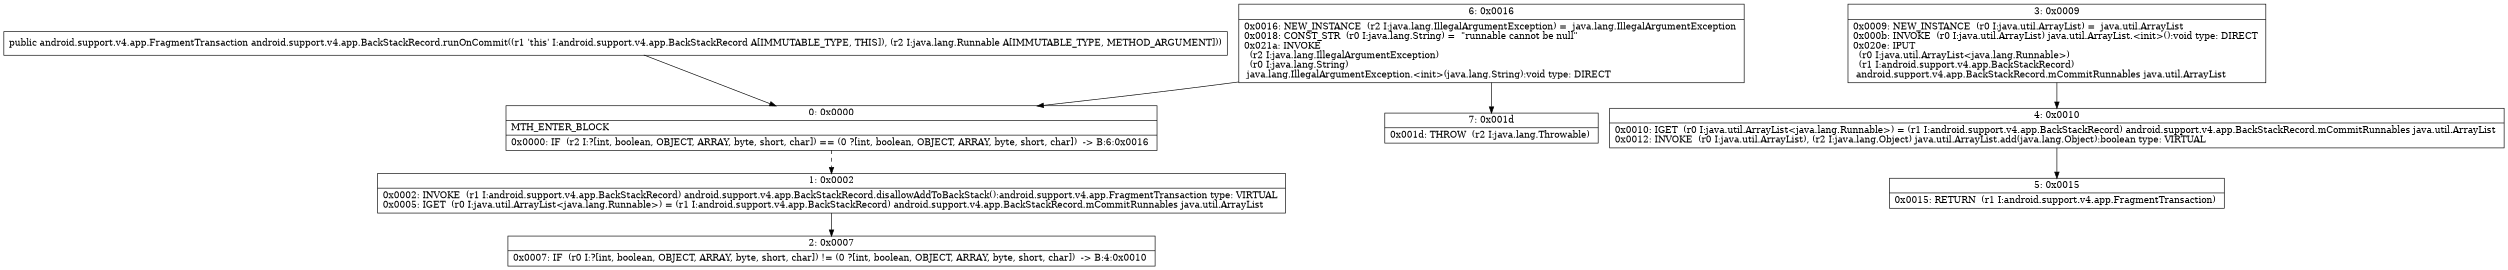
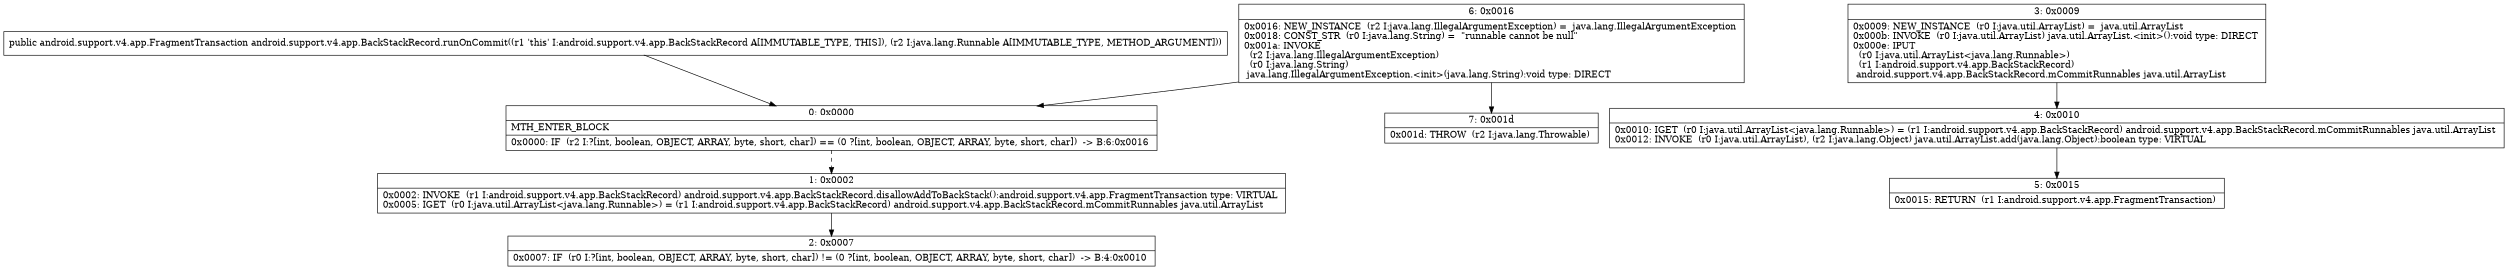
node "6: 0x0016": text "0x021a: INVOKE" -> "0x001a: INVOKE"
node "3: 0x0009": text "0x020e: IPUT" -> "0x000e: IPUT"
